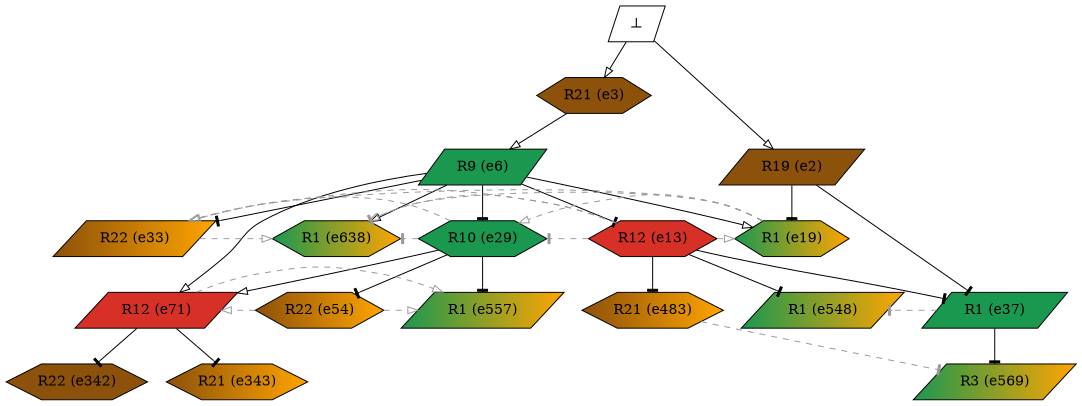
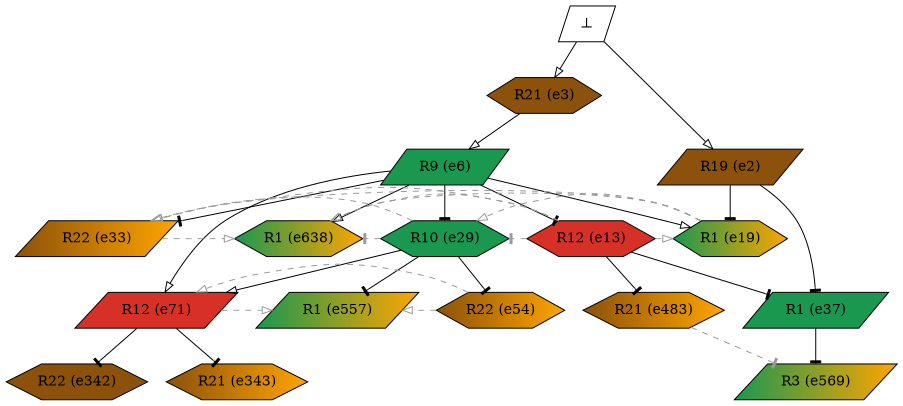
edge "R12 (e13)" -> "R1 (e638)": arrowhead tee -> onormal
node "R1 (e548)": removed
